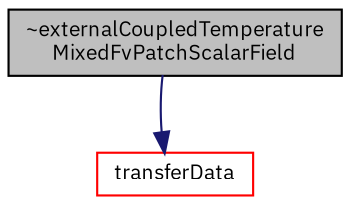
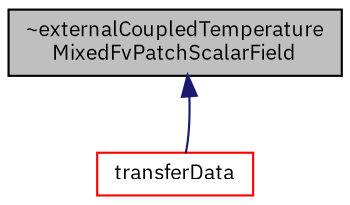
edge "~externalCoupledTemperature MixedFvPatchScalarField" -> "transferData": reversed
